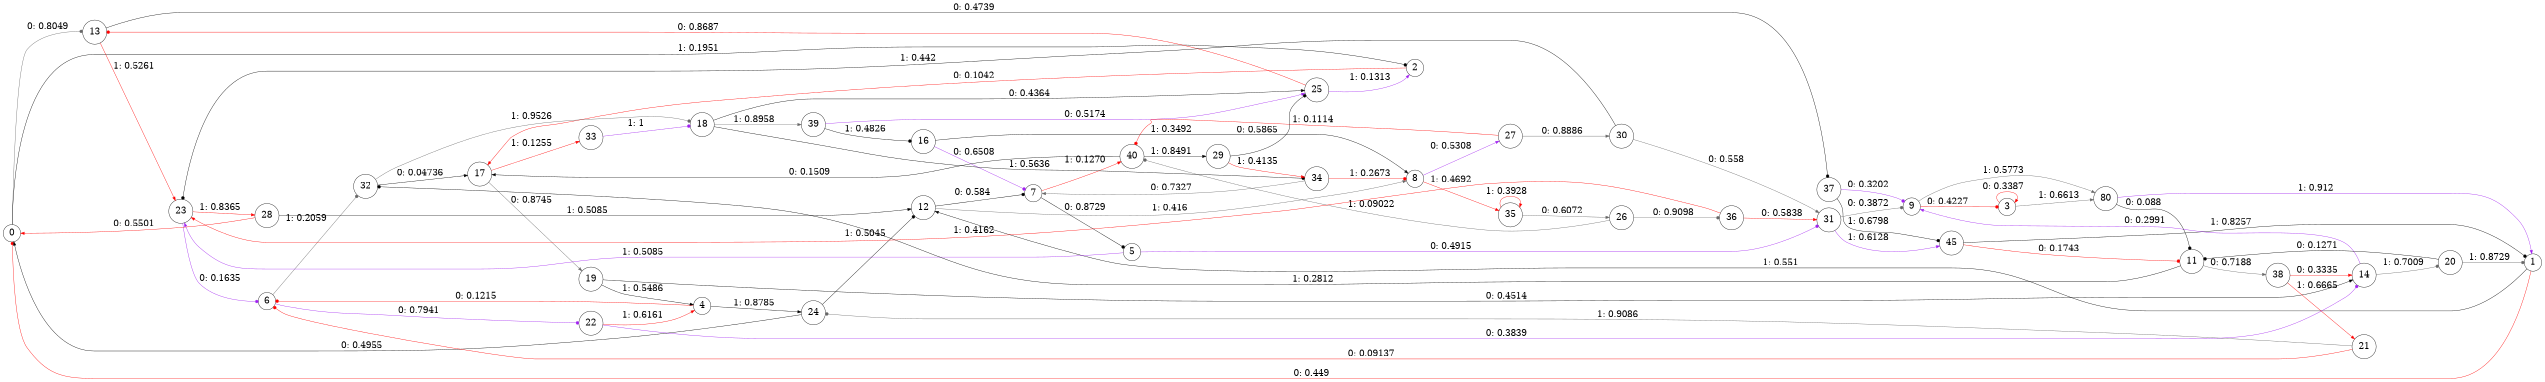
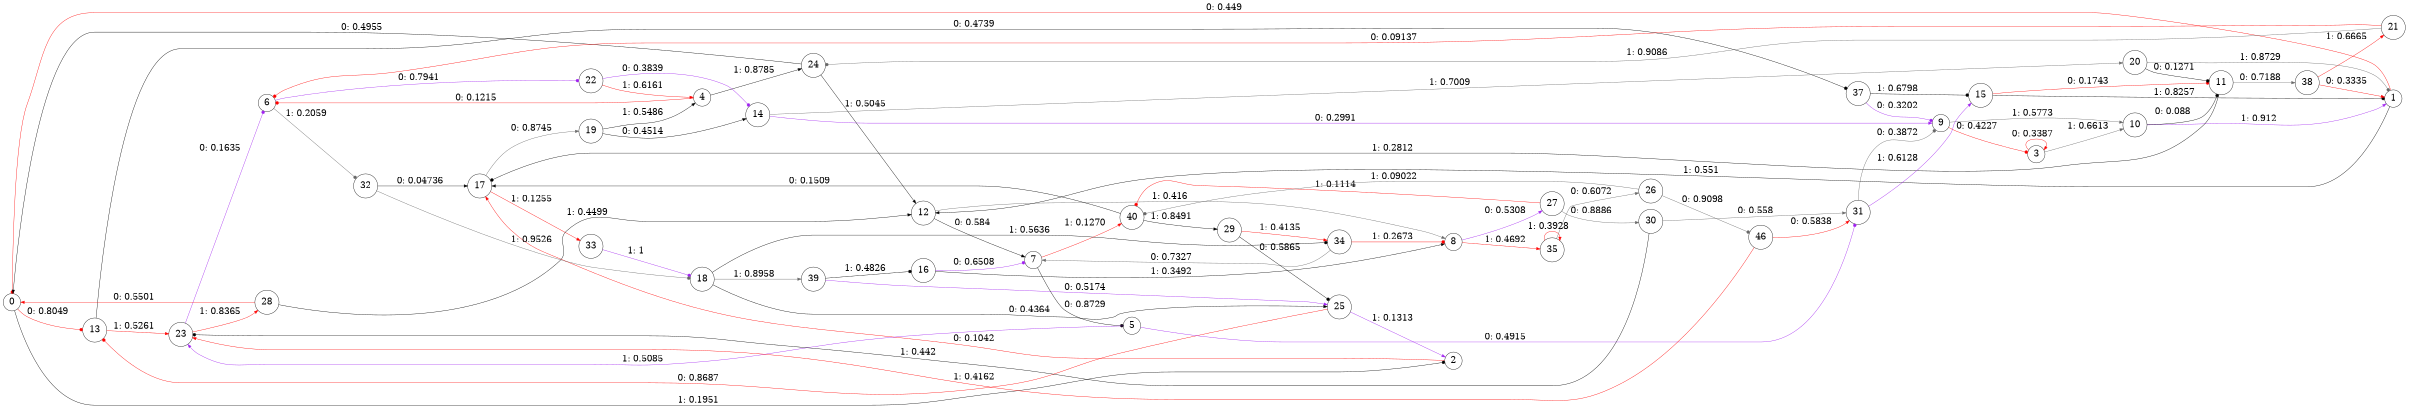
edge "0" -> "13": color gray40 -> red
node "80": label "80" -> "10"
edge "12" -> "7": arrowhead dot -> normal
edge "28" -> "12": label "1: 0.5085   " -> "1: 0.4499   "
node "36": label "36" -> "46"
node "45": label "45" -> "15"
edge "24" -> "12": arrowhead dot -> normal
edge "14" -> "20": arrowhead dot -> normal
edge "38" -> "14": now "38" -> "1"
edge "11" -> "32": now "11" -> "17"
